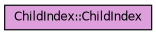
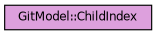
node "ChildIndex::ChildIndex": label "ChildIndex::ChildIndex" -> "GitModel::ChildIndex"
